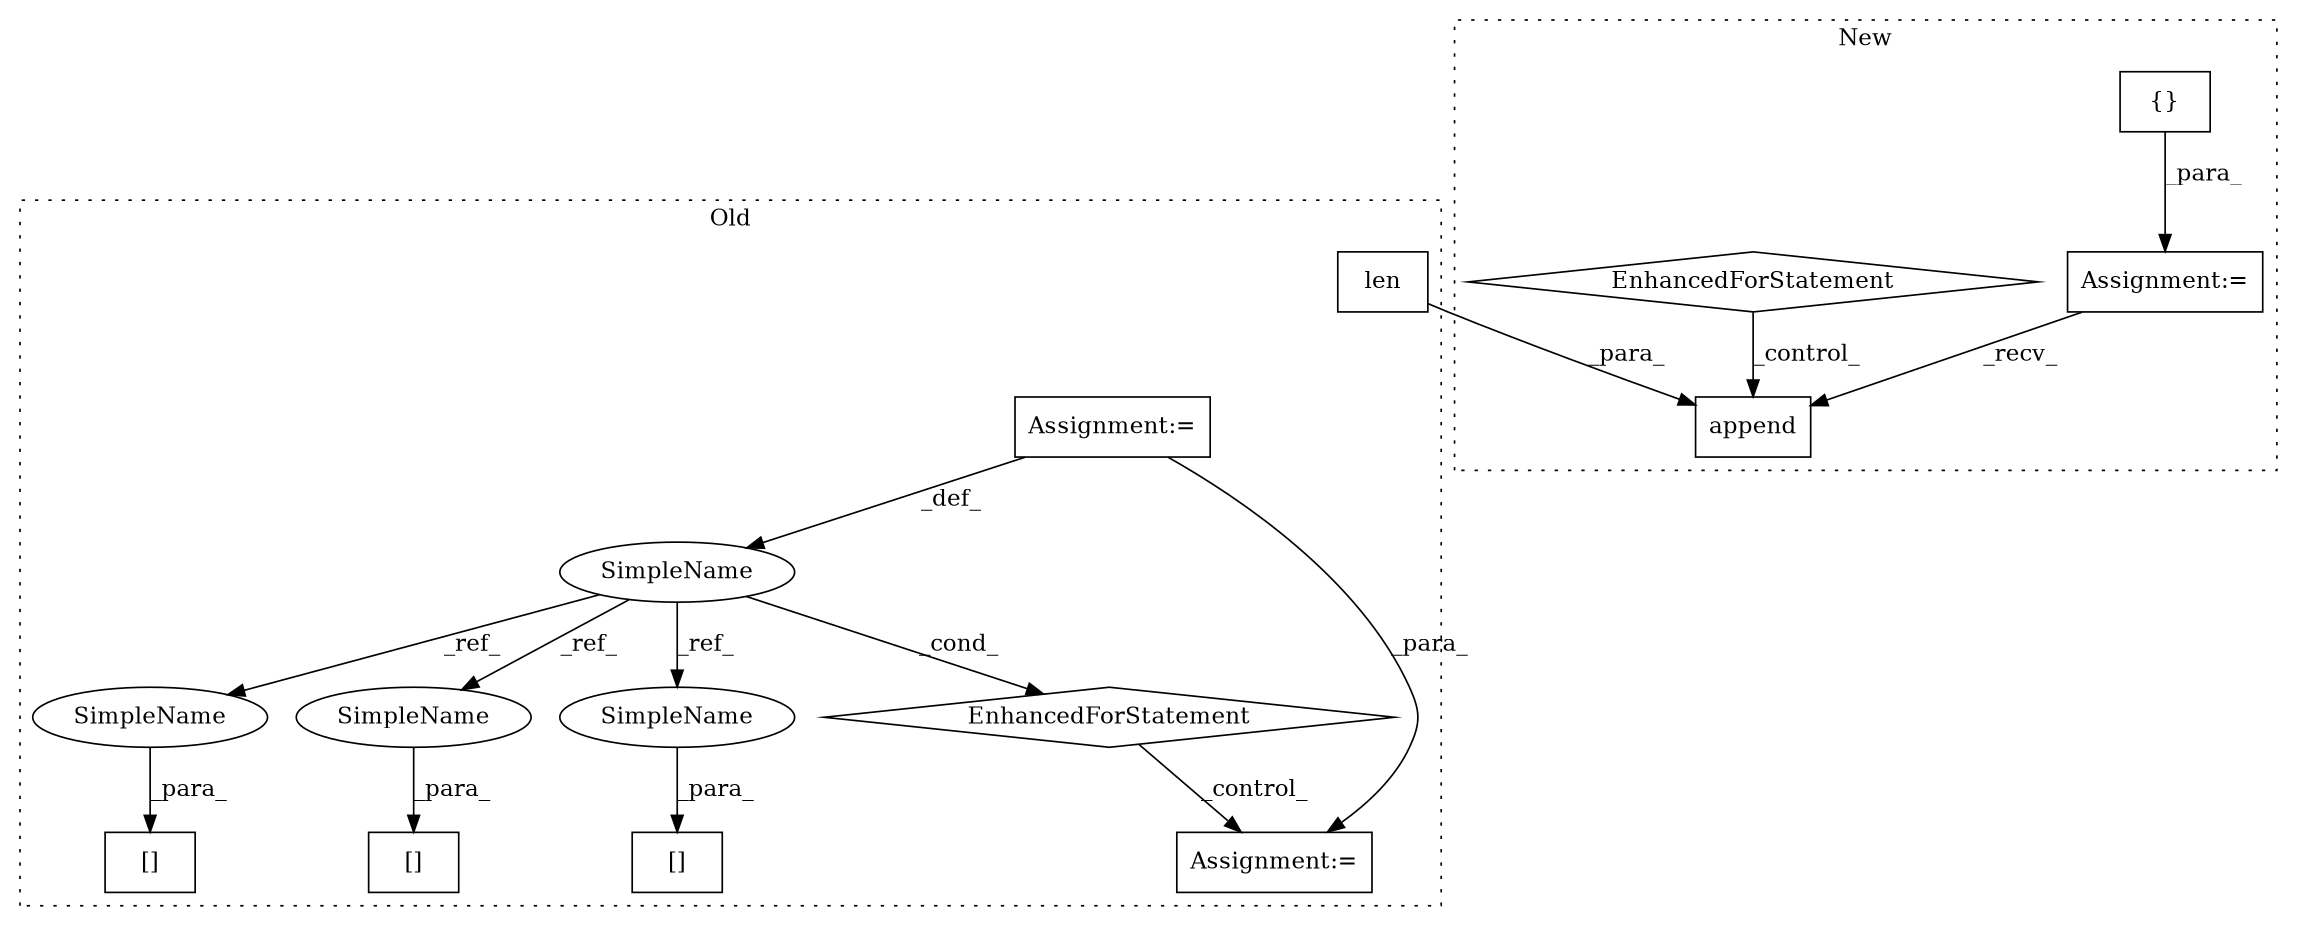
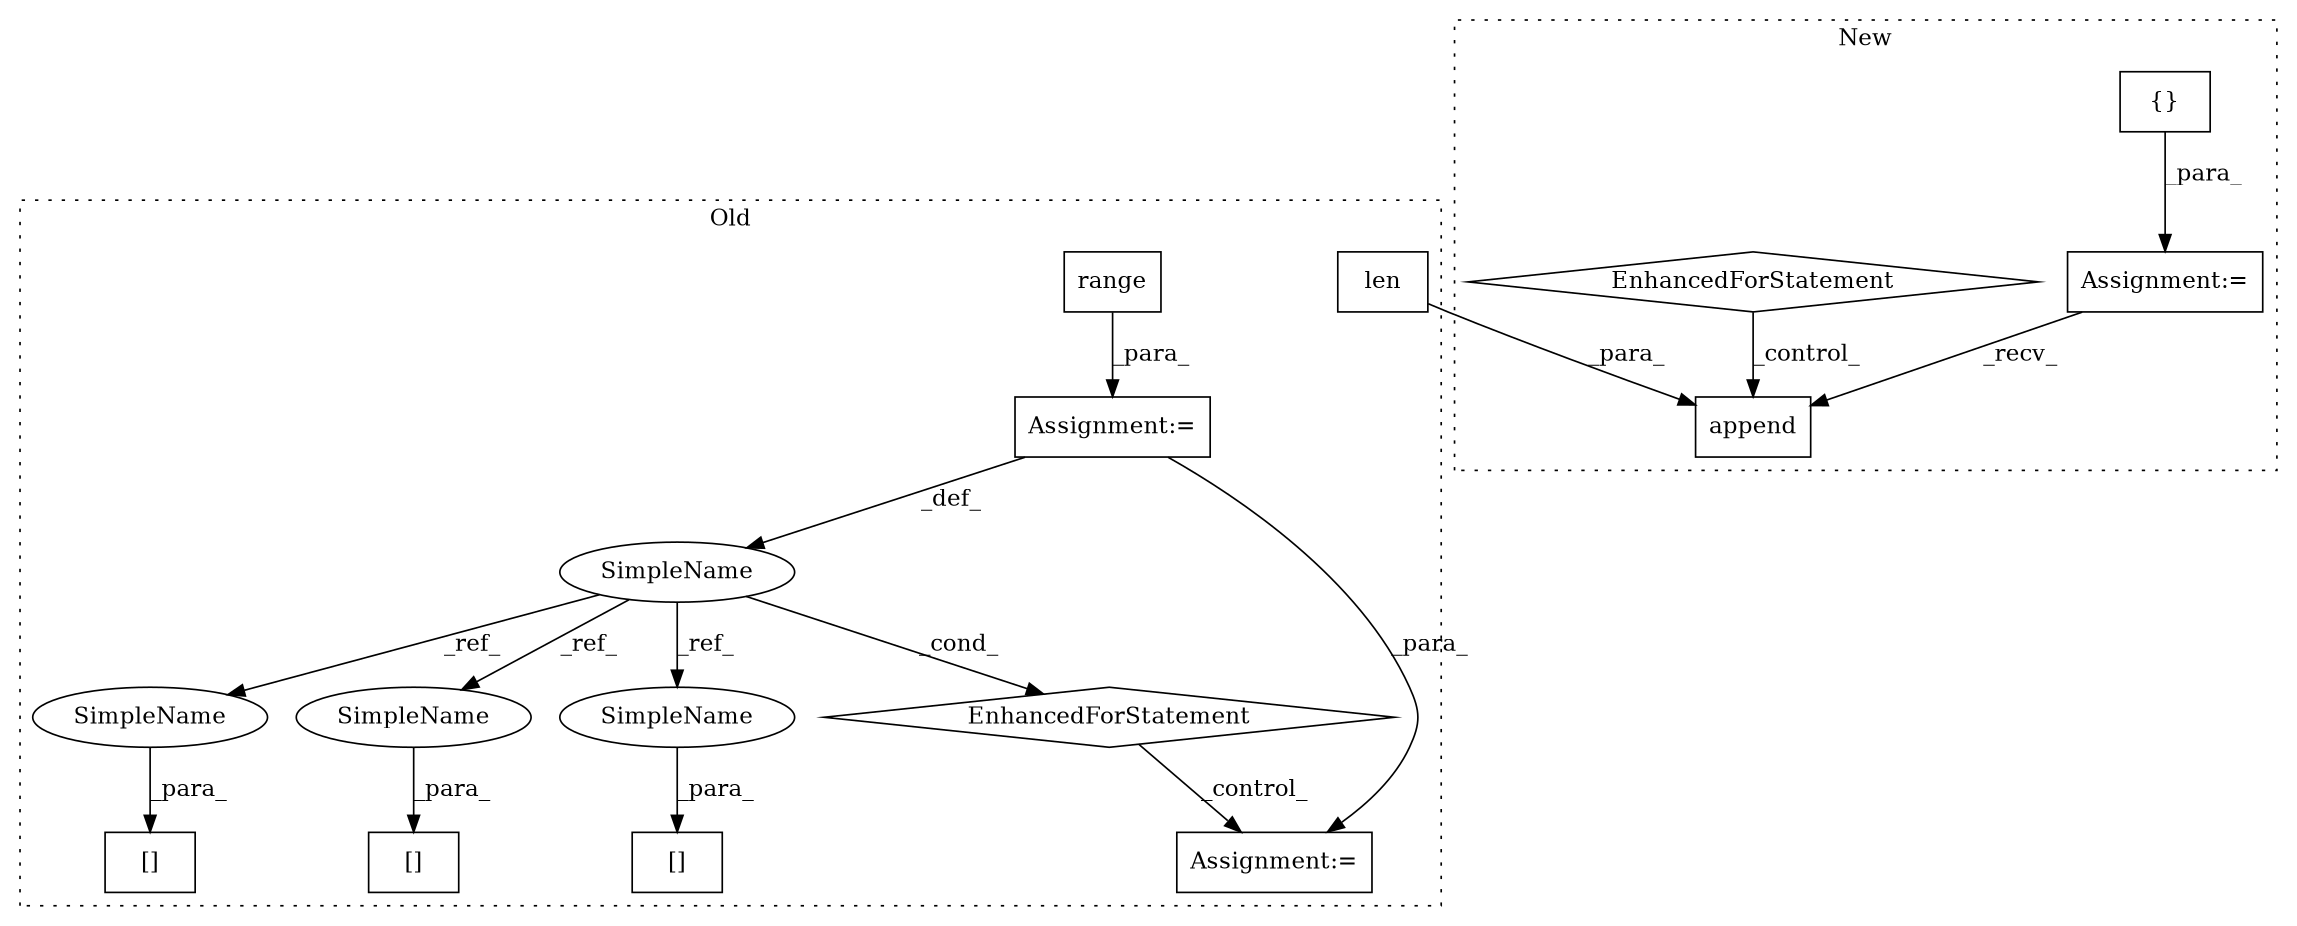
node "range": added
